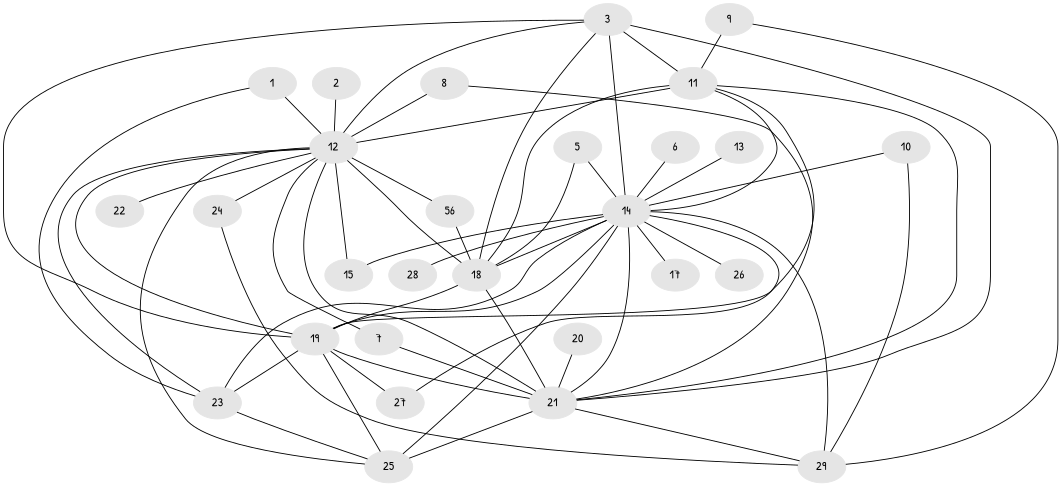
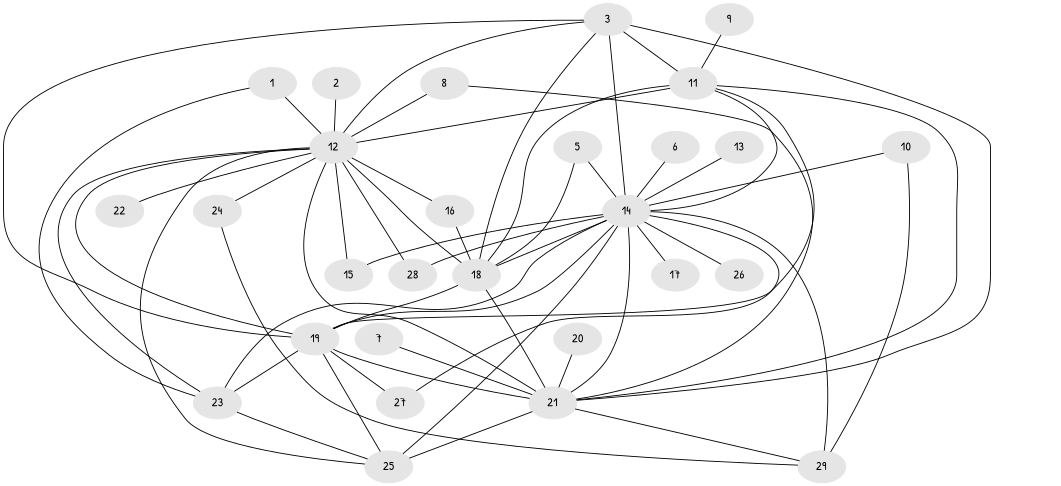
edge "9" -- "29": removed
node "56": label "56" -> "16"
edge "12" -- "7": now "12" -- "28"
